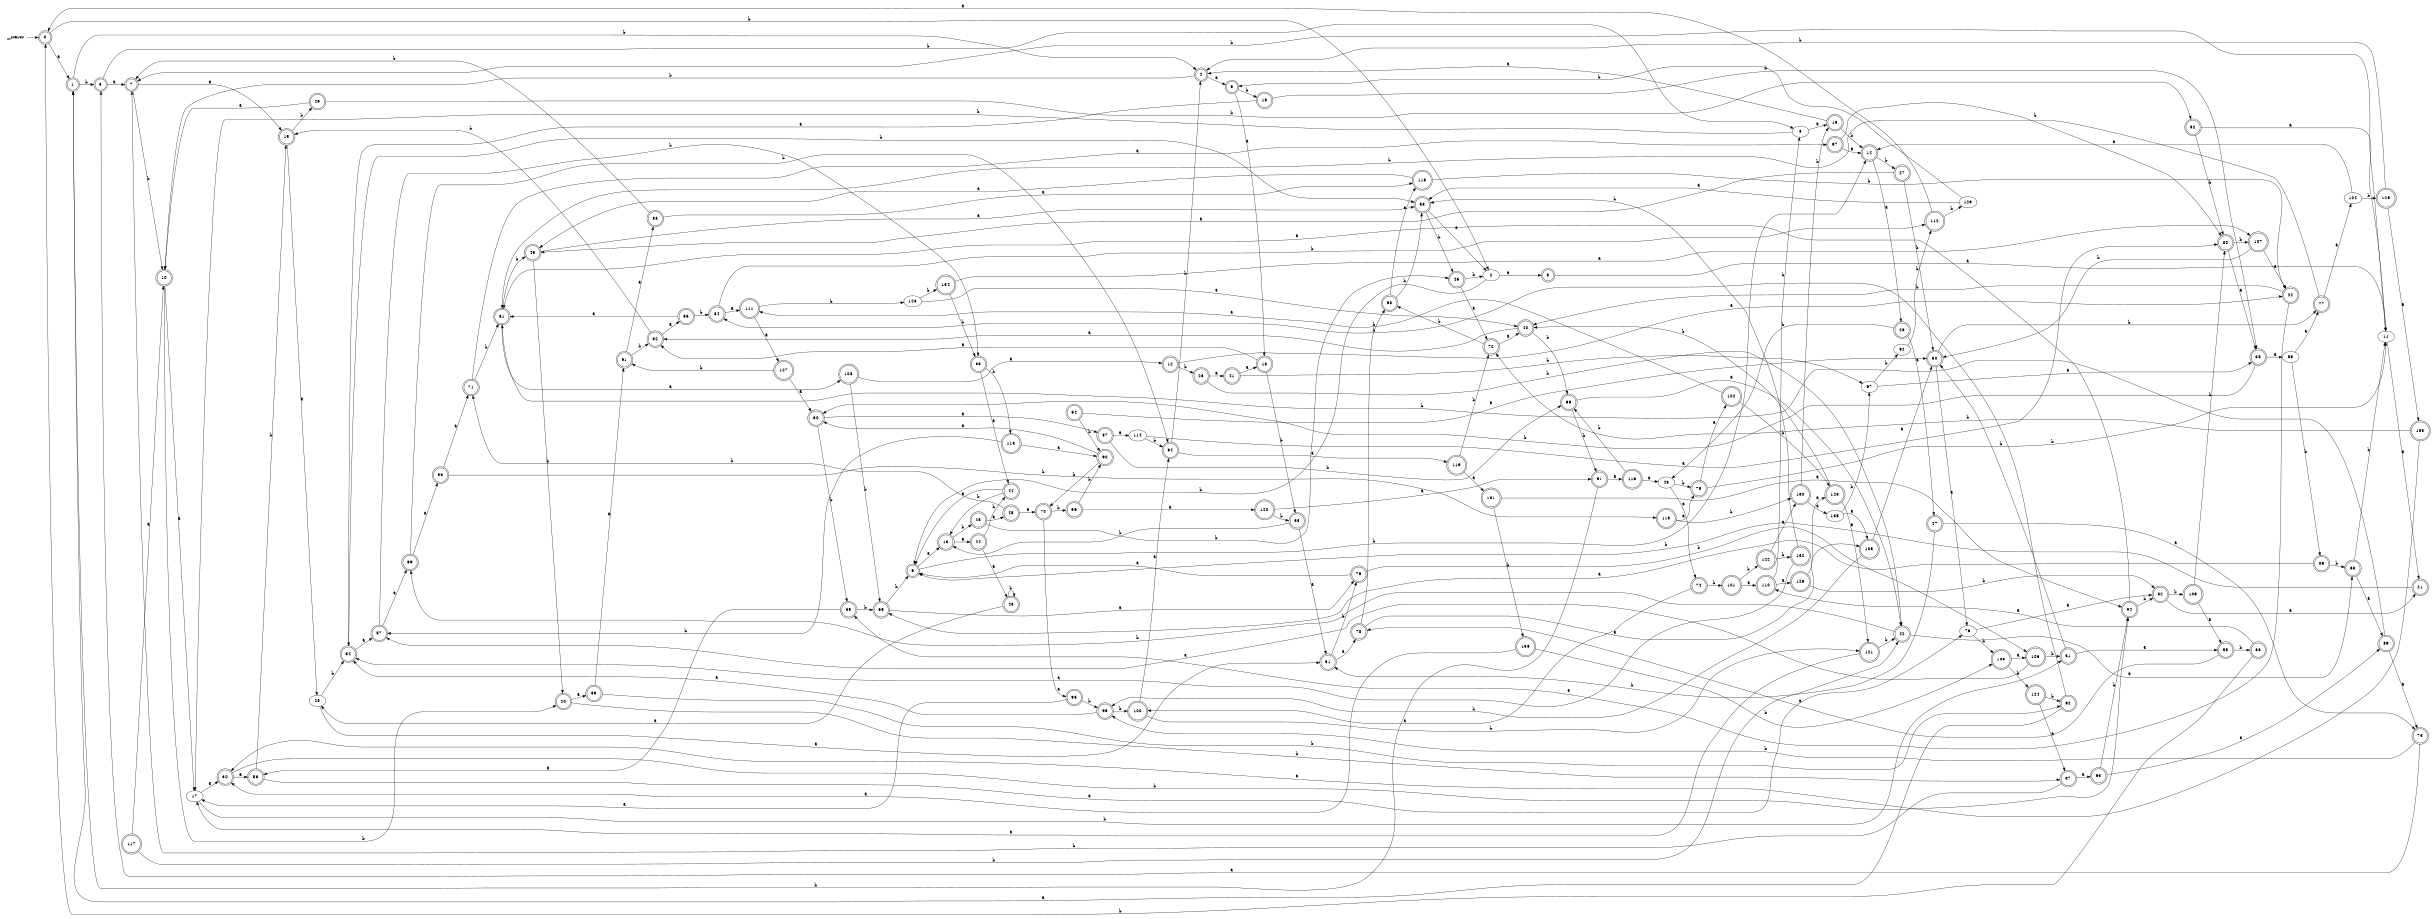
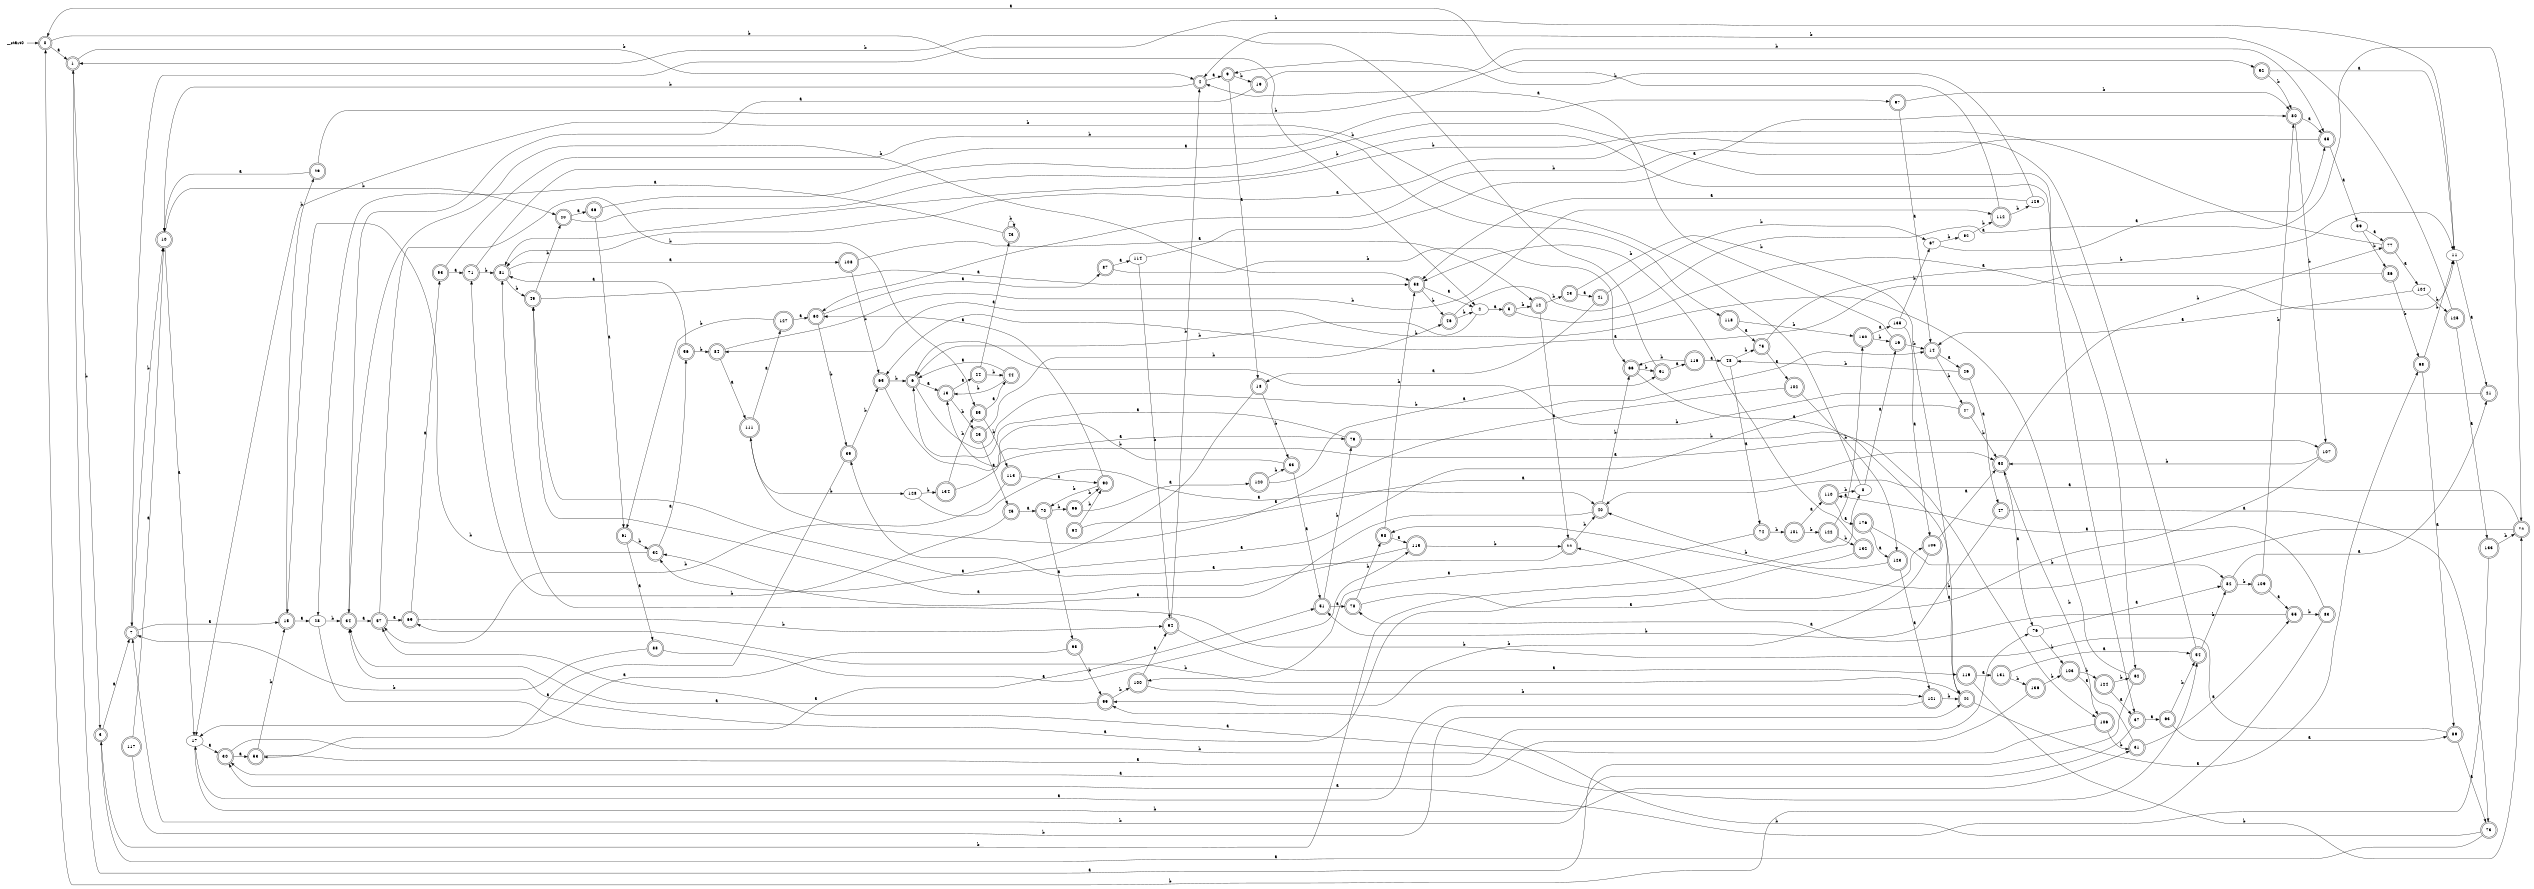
edge "5" -> "12": added, label "b"
node "126": label "126" -> "176"
